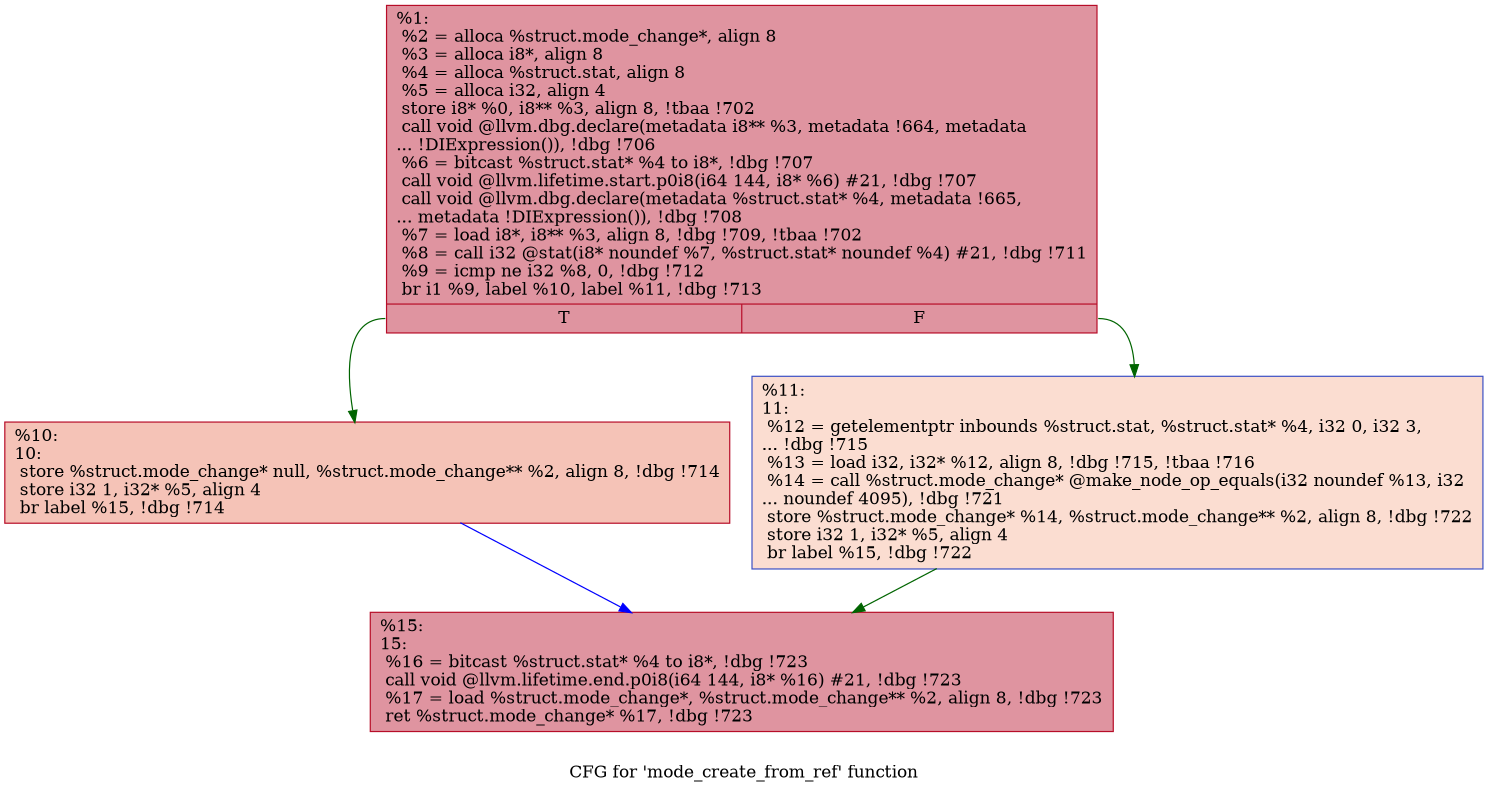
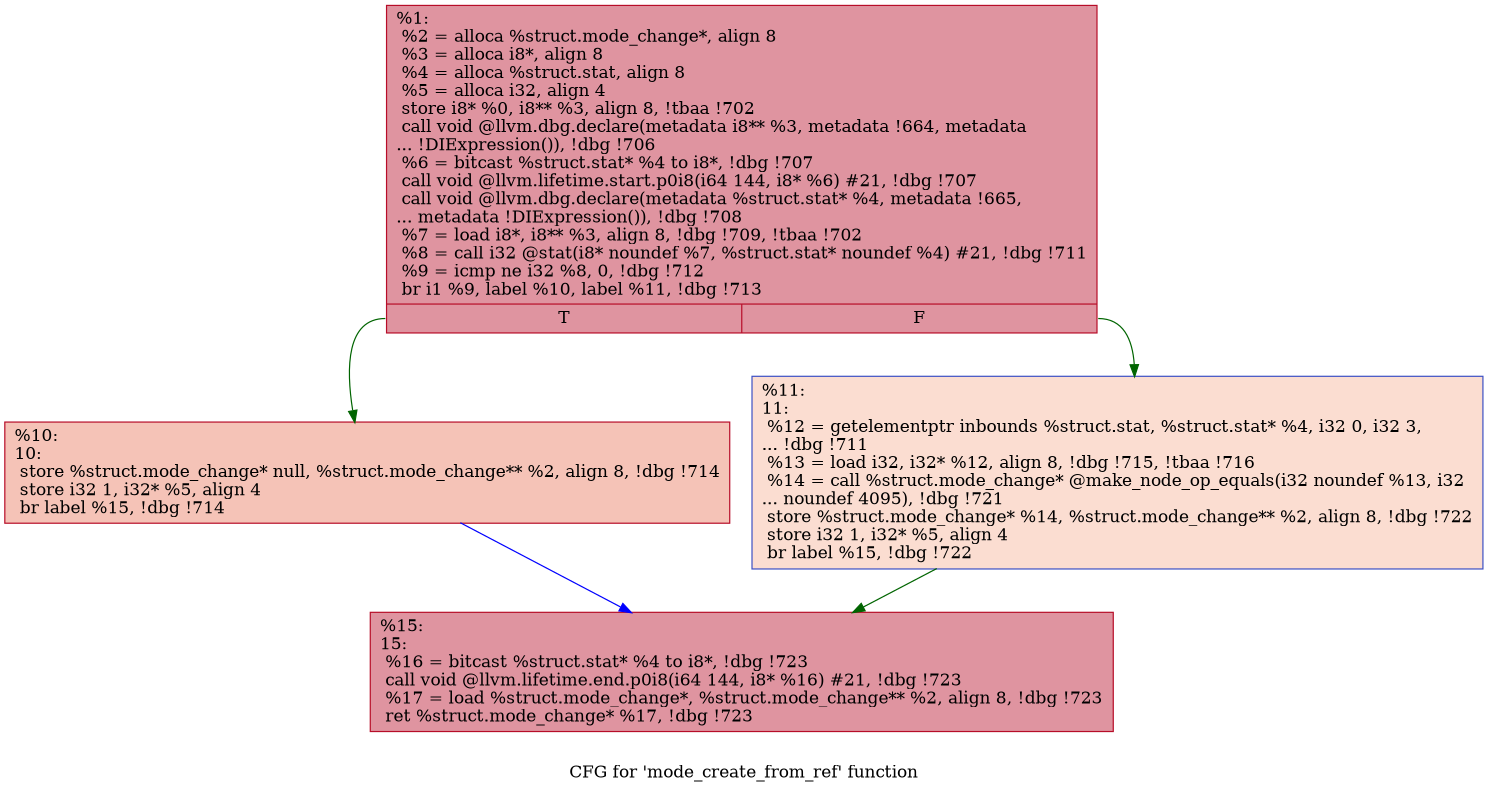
node "%11:": text "... !dbg !715" -> "... !dbg !711"
